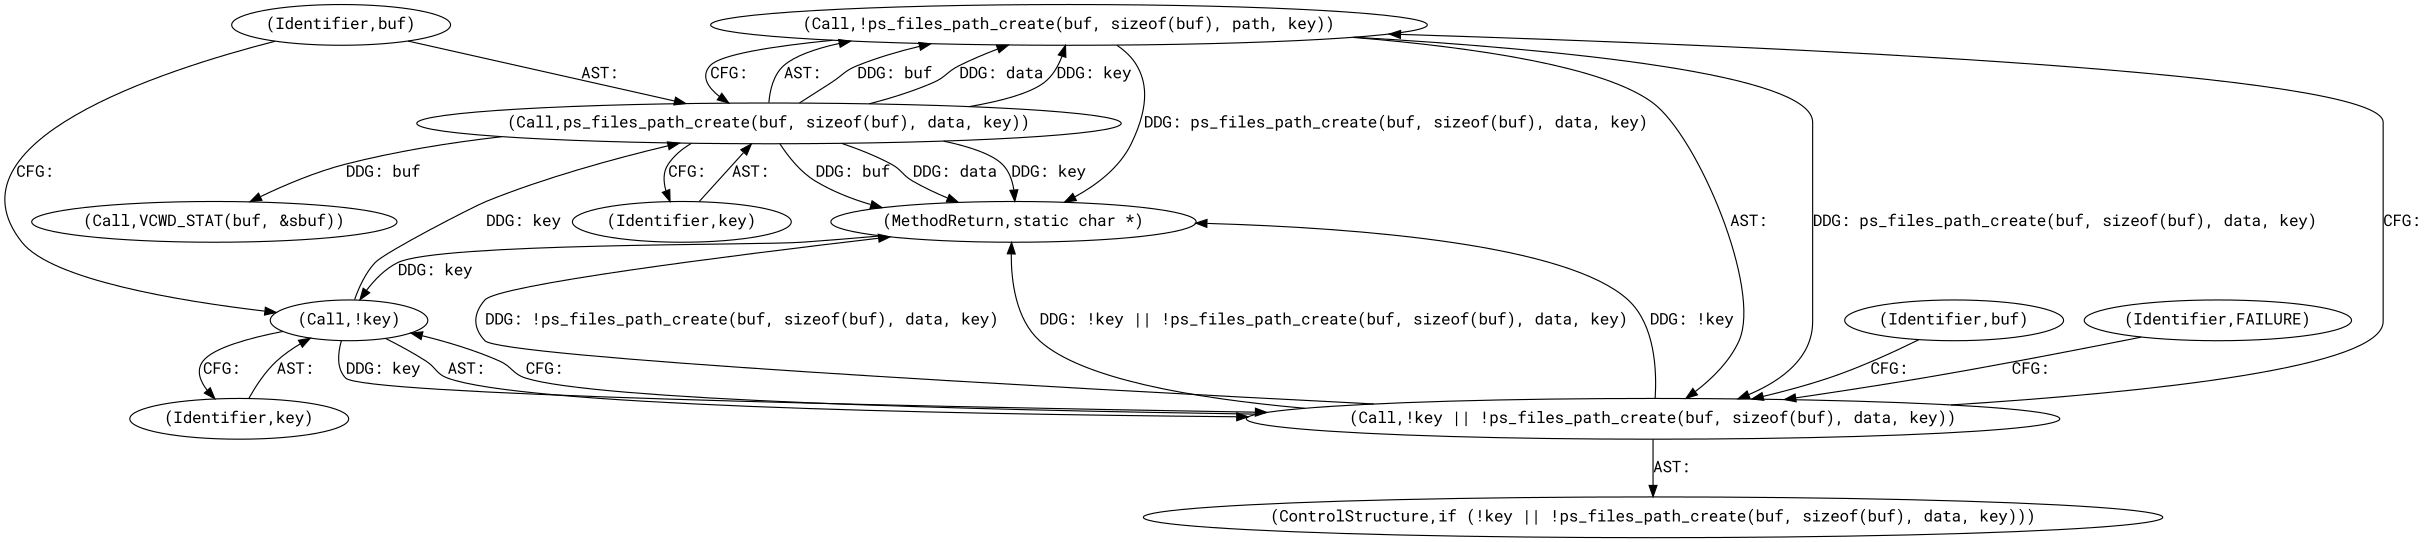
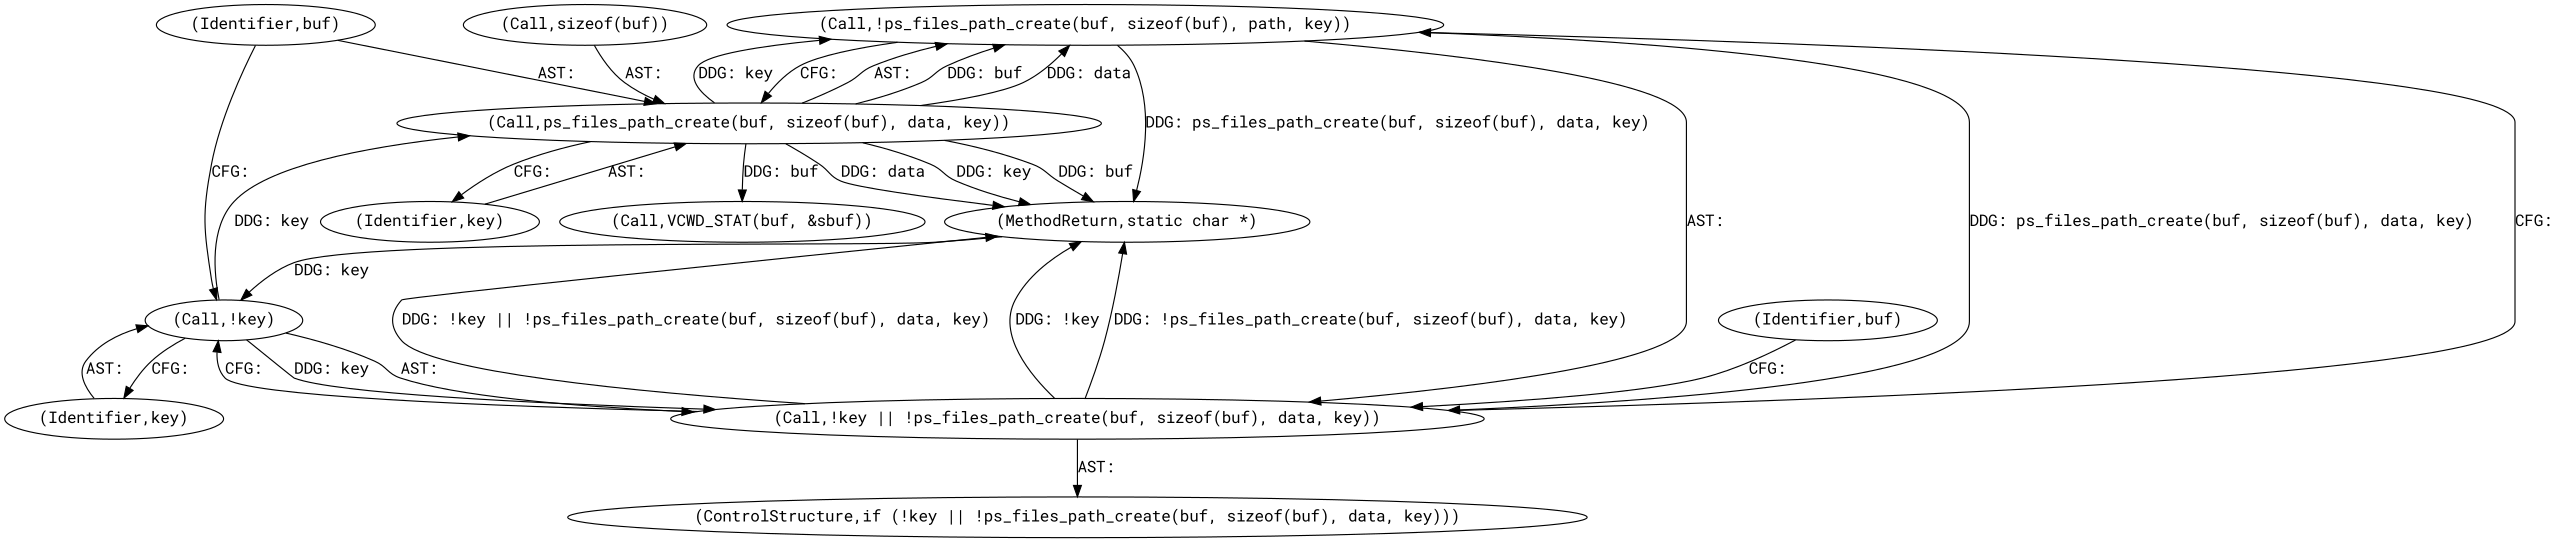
node "(Call,sizeof(buf))": added
node "(Identifier,FAILURE)": removed
